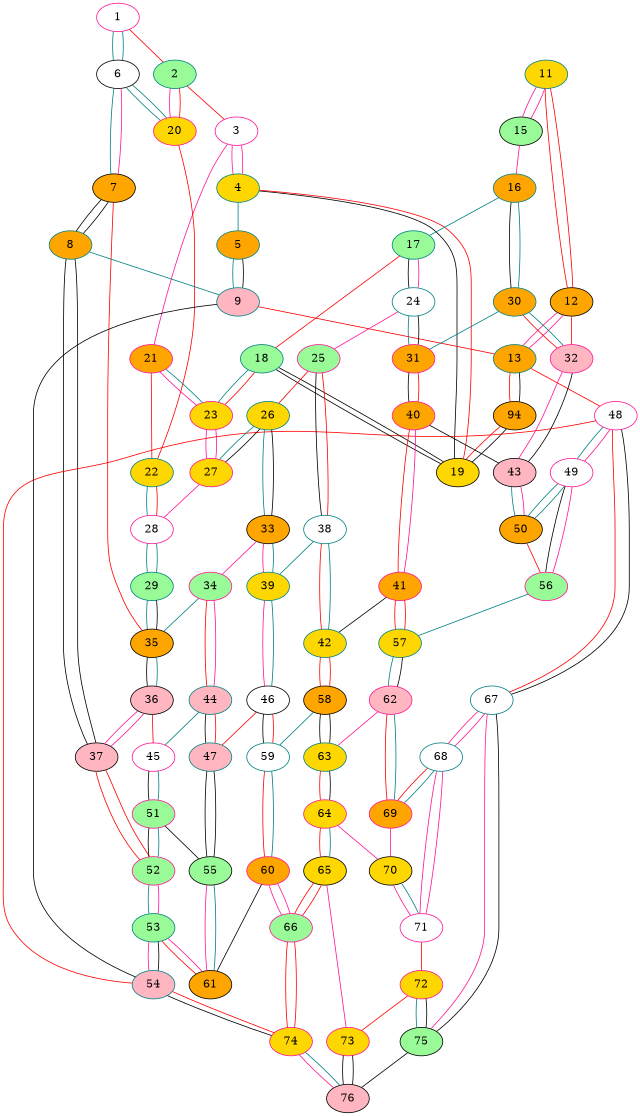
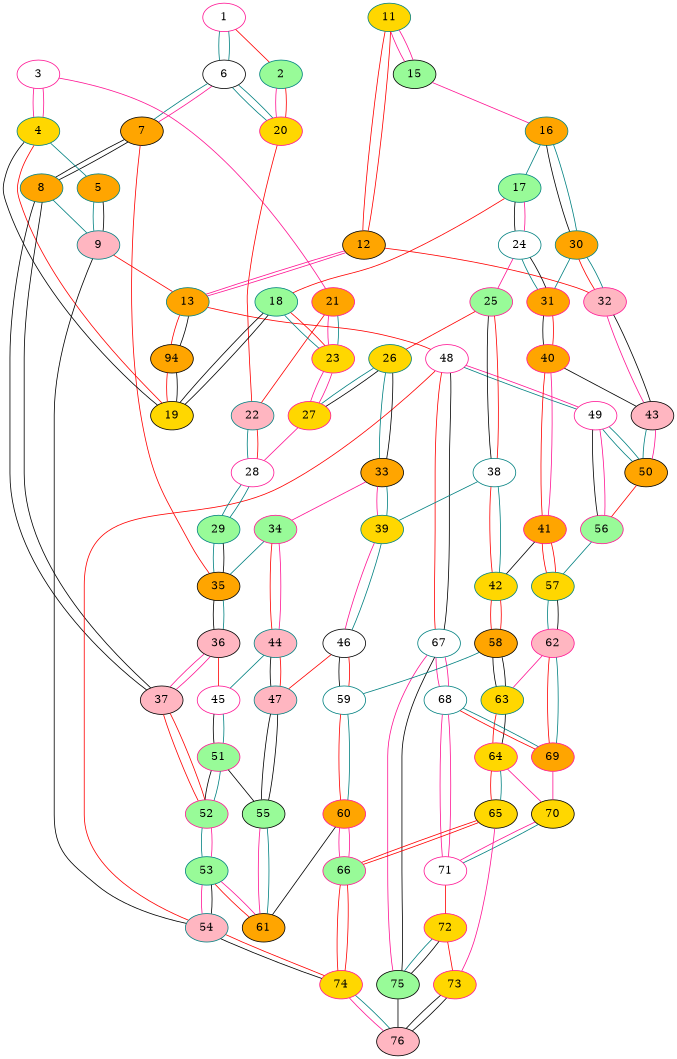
edge "2" -- "3": removed
node "22": fillcolor gold -> lightpink
